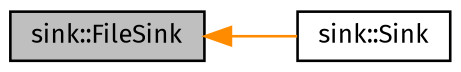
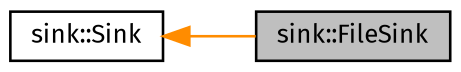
edge "sink::Sink" -> "sink::FileSink": reversed
